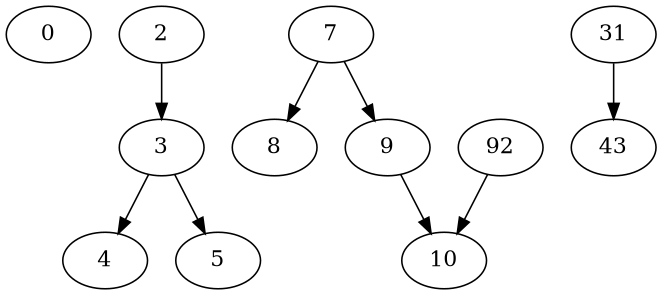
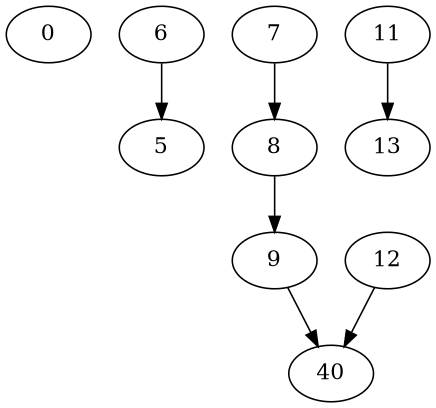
node "2": removed
node "31": label "31" -> "11"
edge "7" -> "9": now "8" -> "9"
node "3": label "3" -> "6"
node "92": label "92" -> "12"
node "43": label "43" -> "13"
node "4": removed
node "10": label "10" -> "40"
